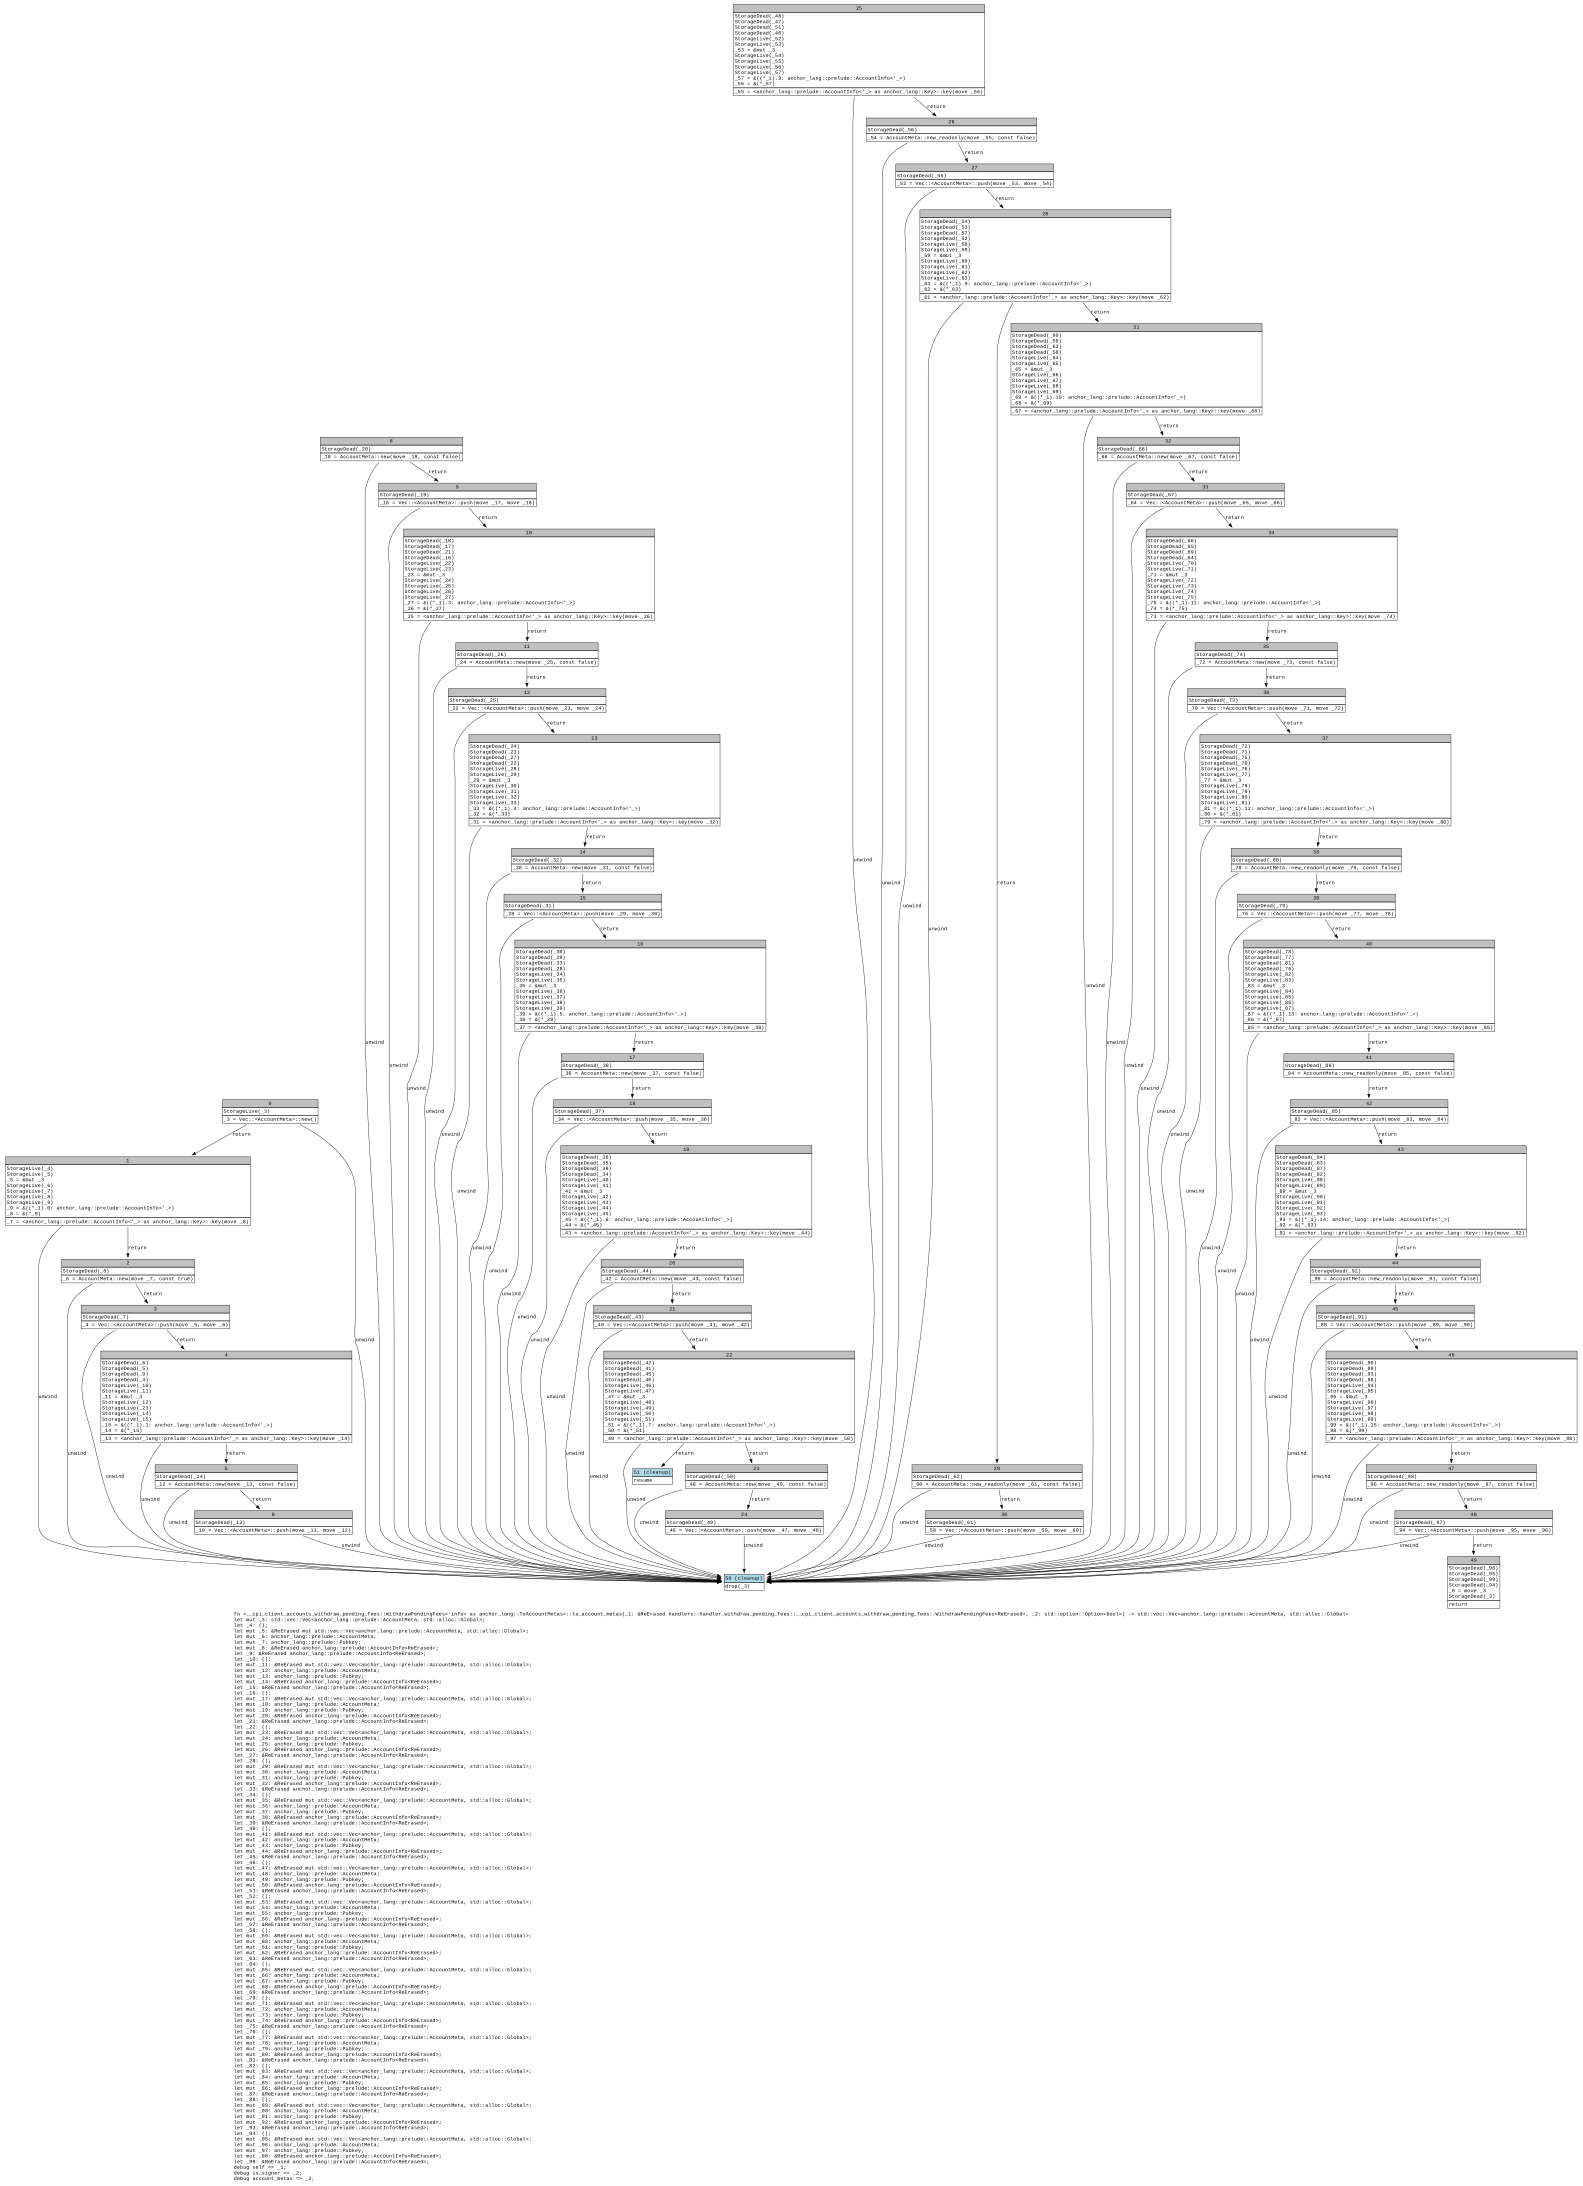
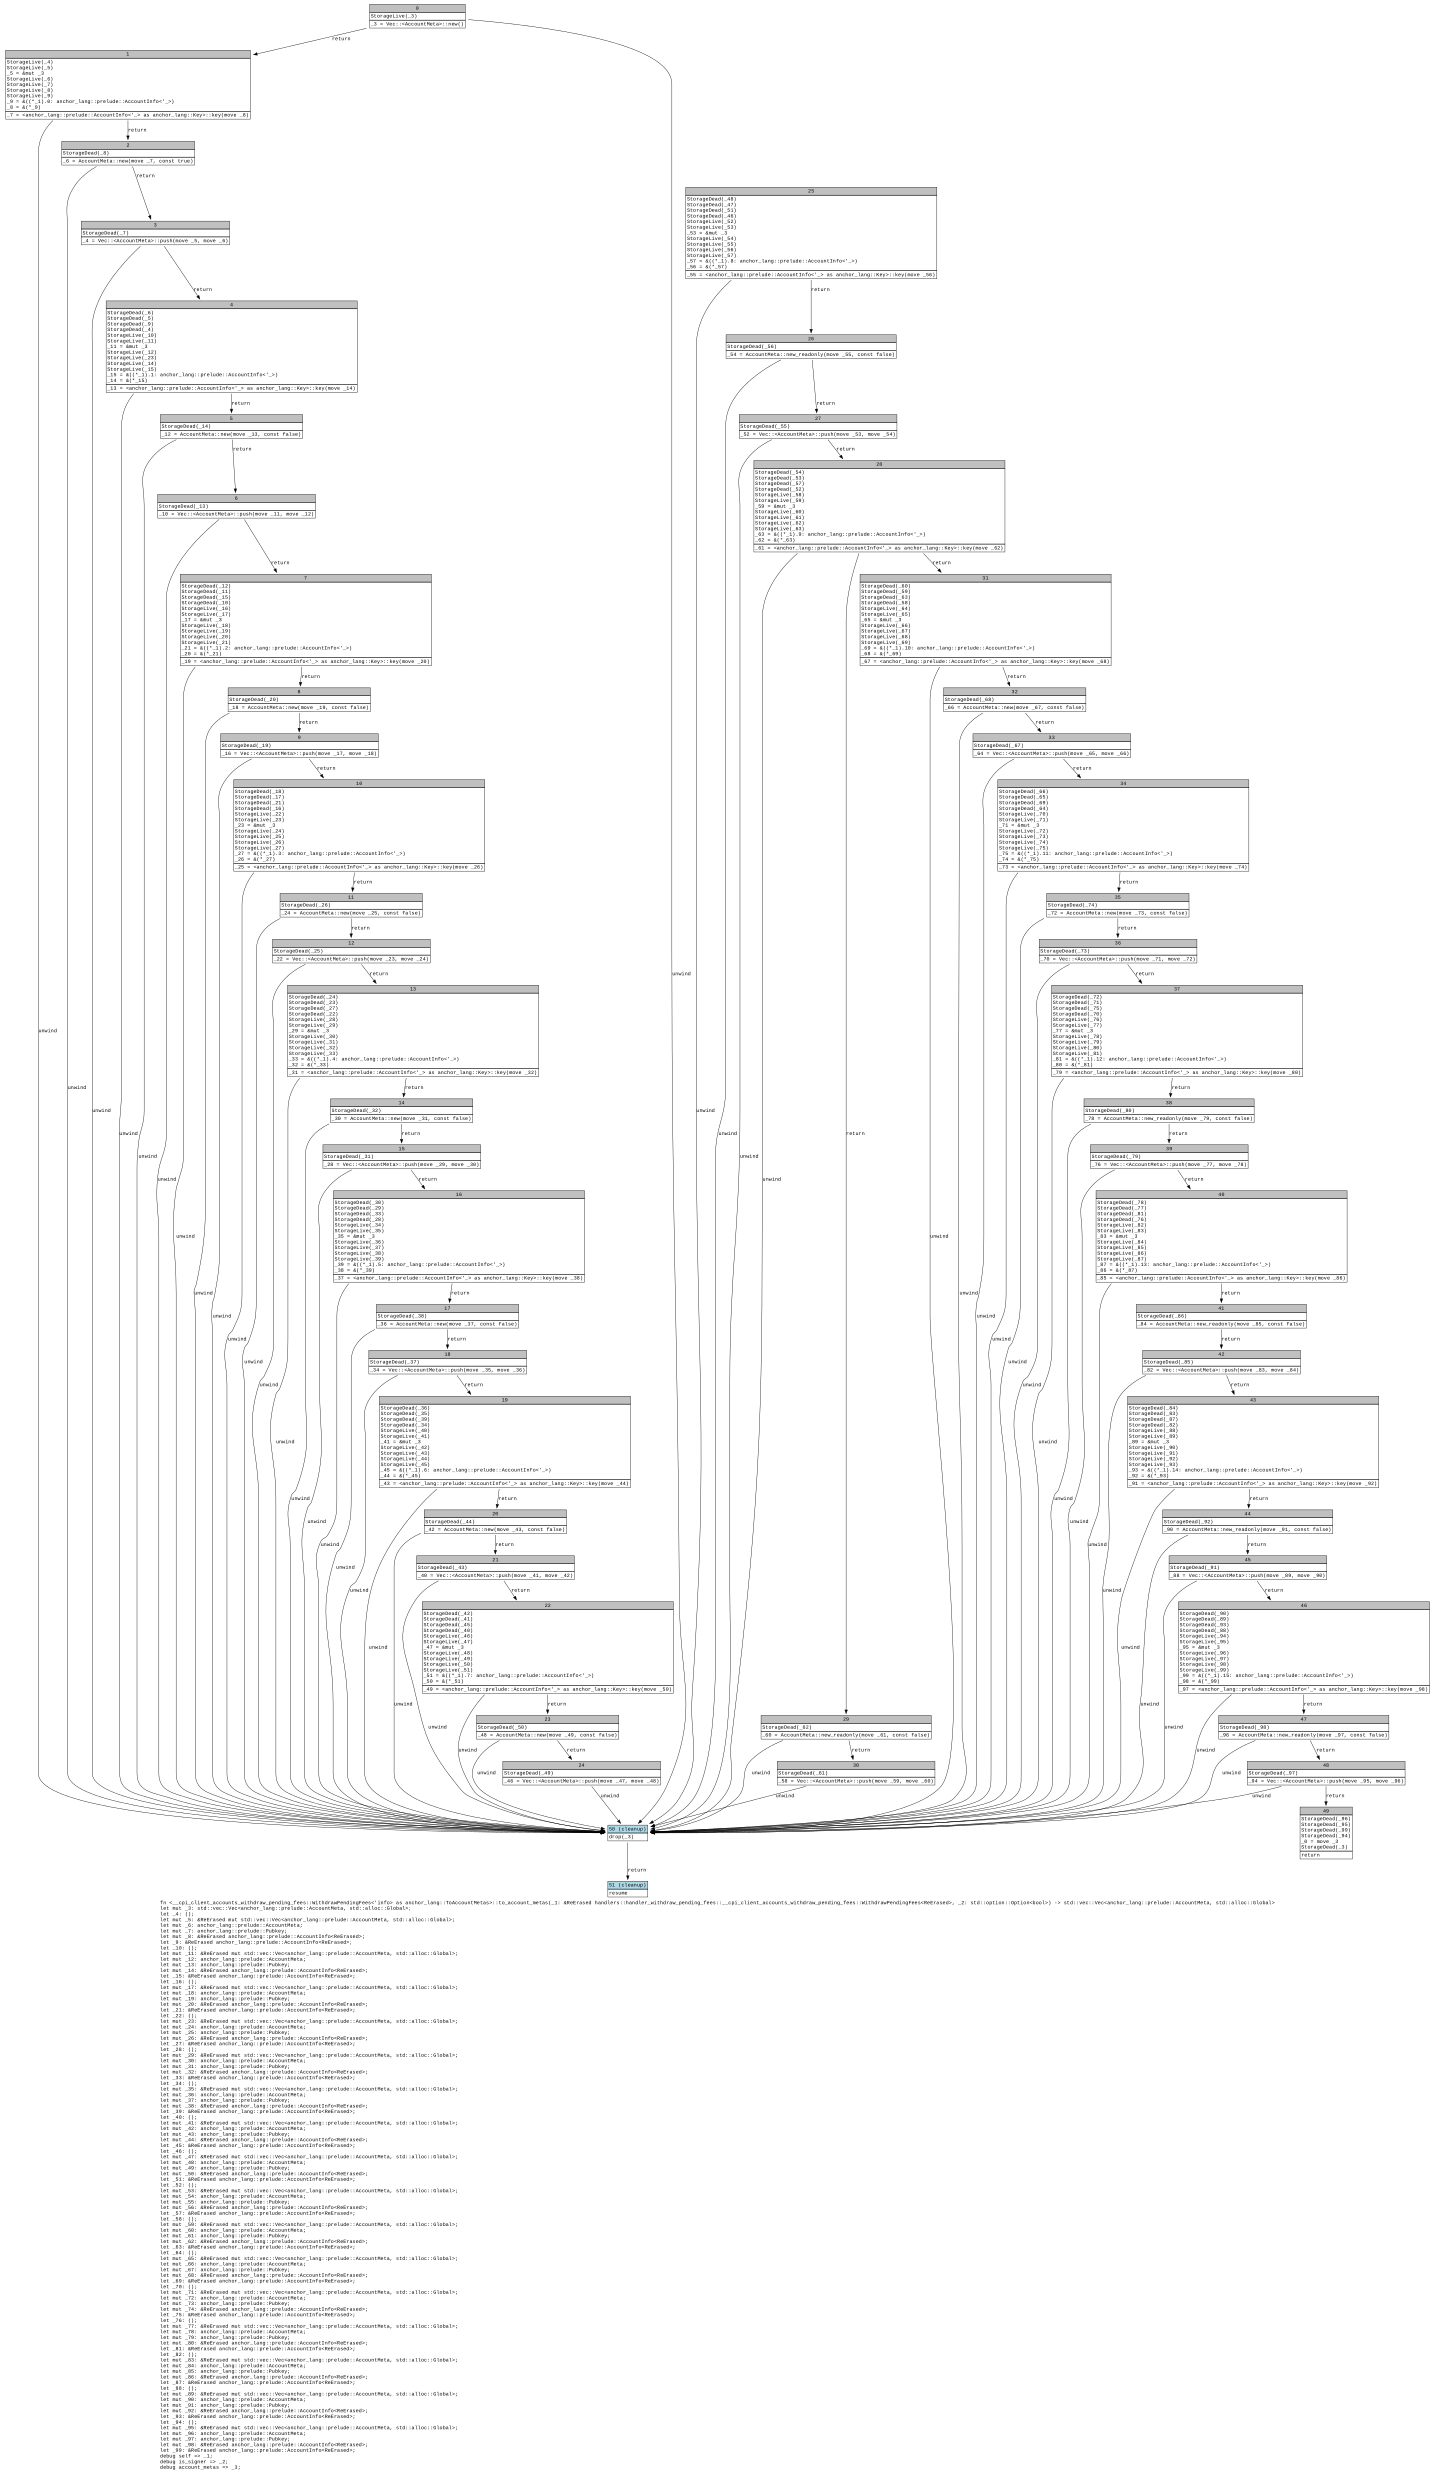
node "7": added
edge "22" -> "51 (cleanup)": now "50 (cleanup)" -> "51 (cleanup)"
